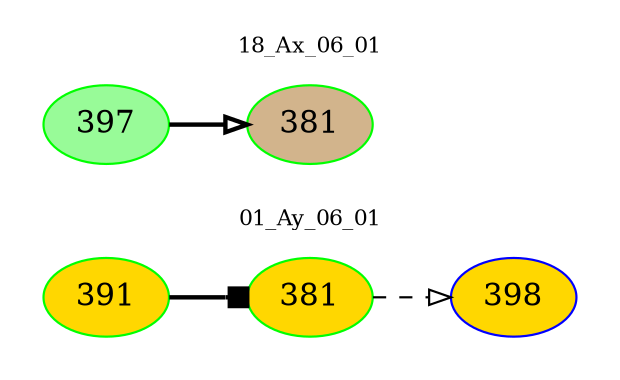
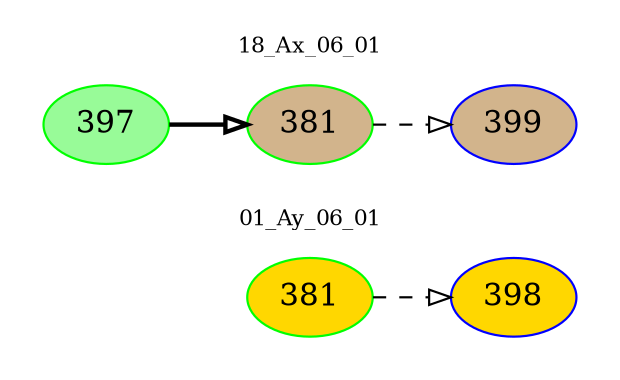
node "399": added
node "391": removed
